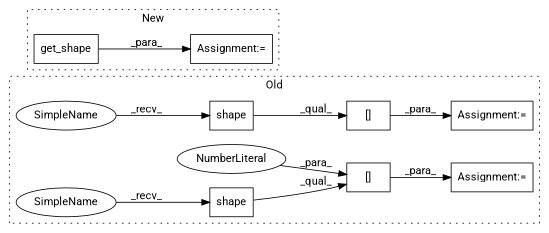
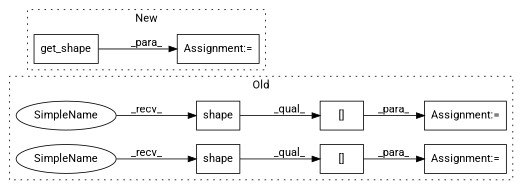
node "NumberLiteral": removed
